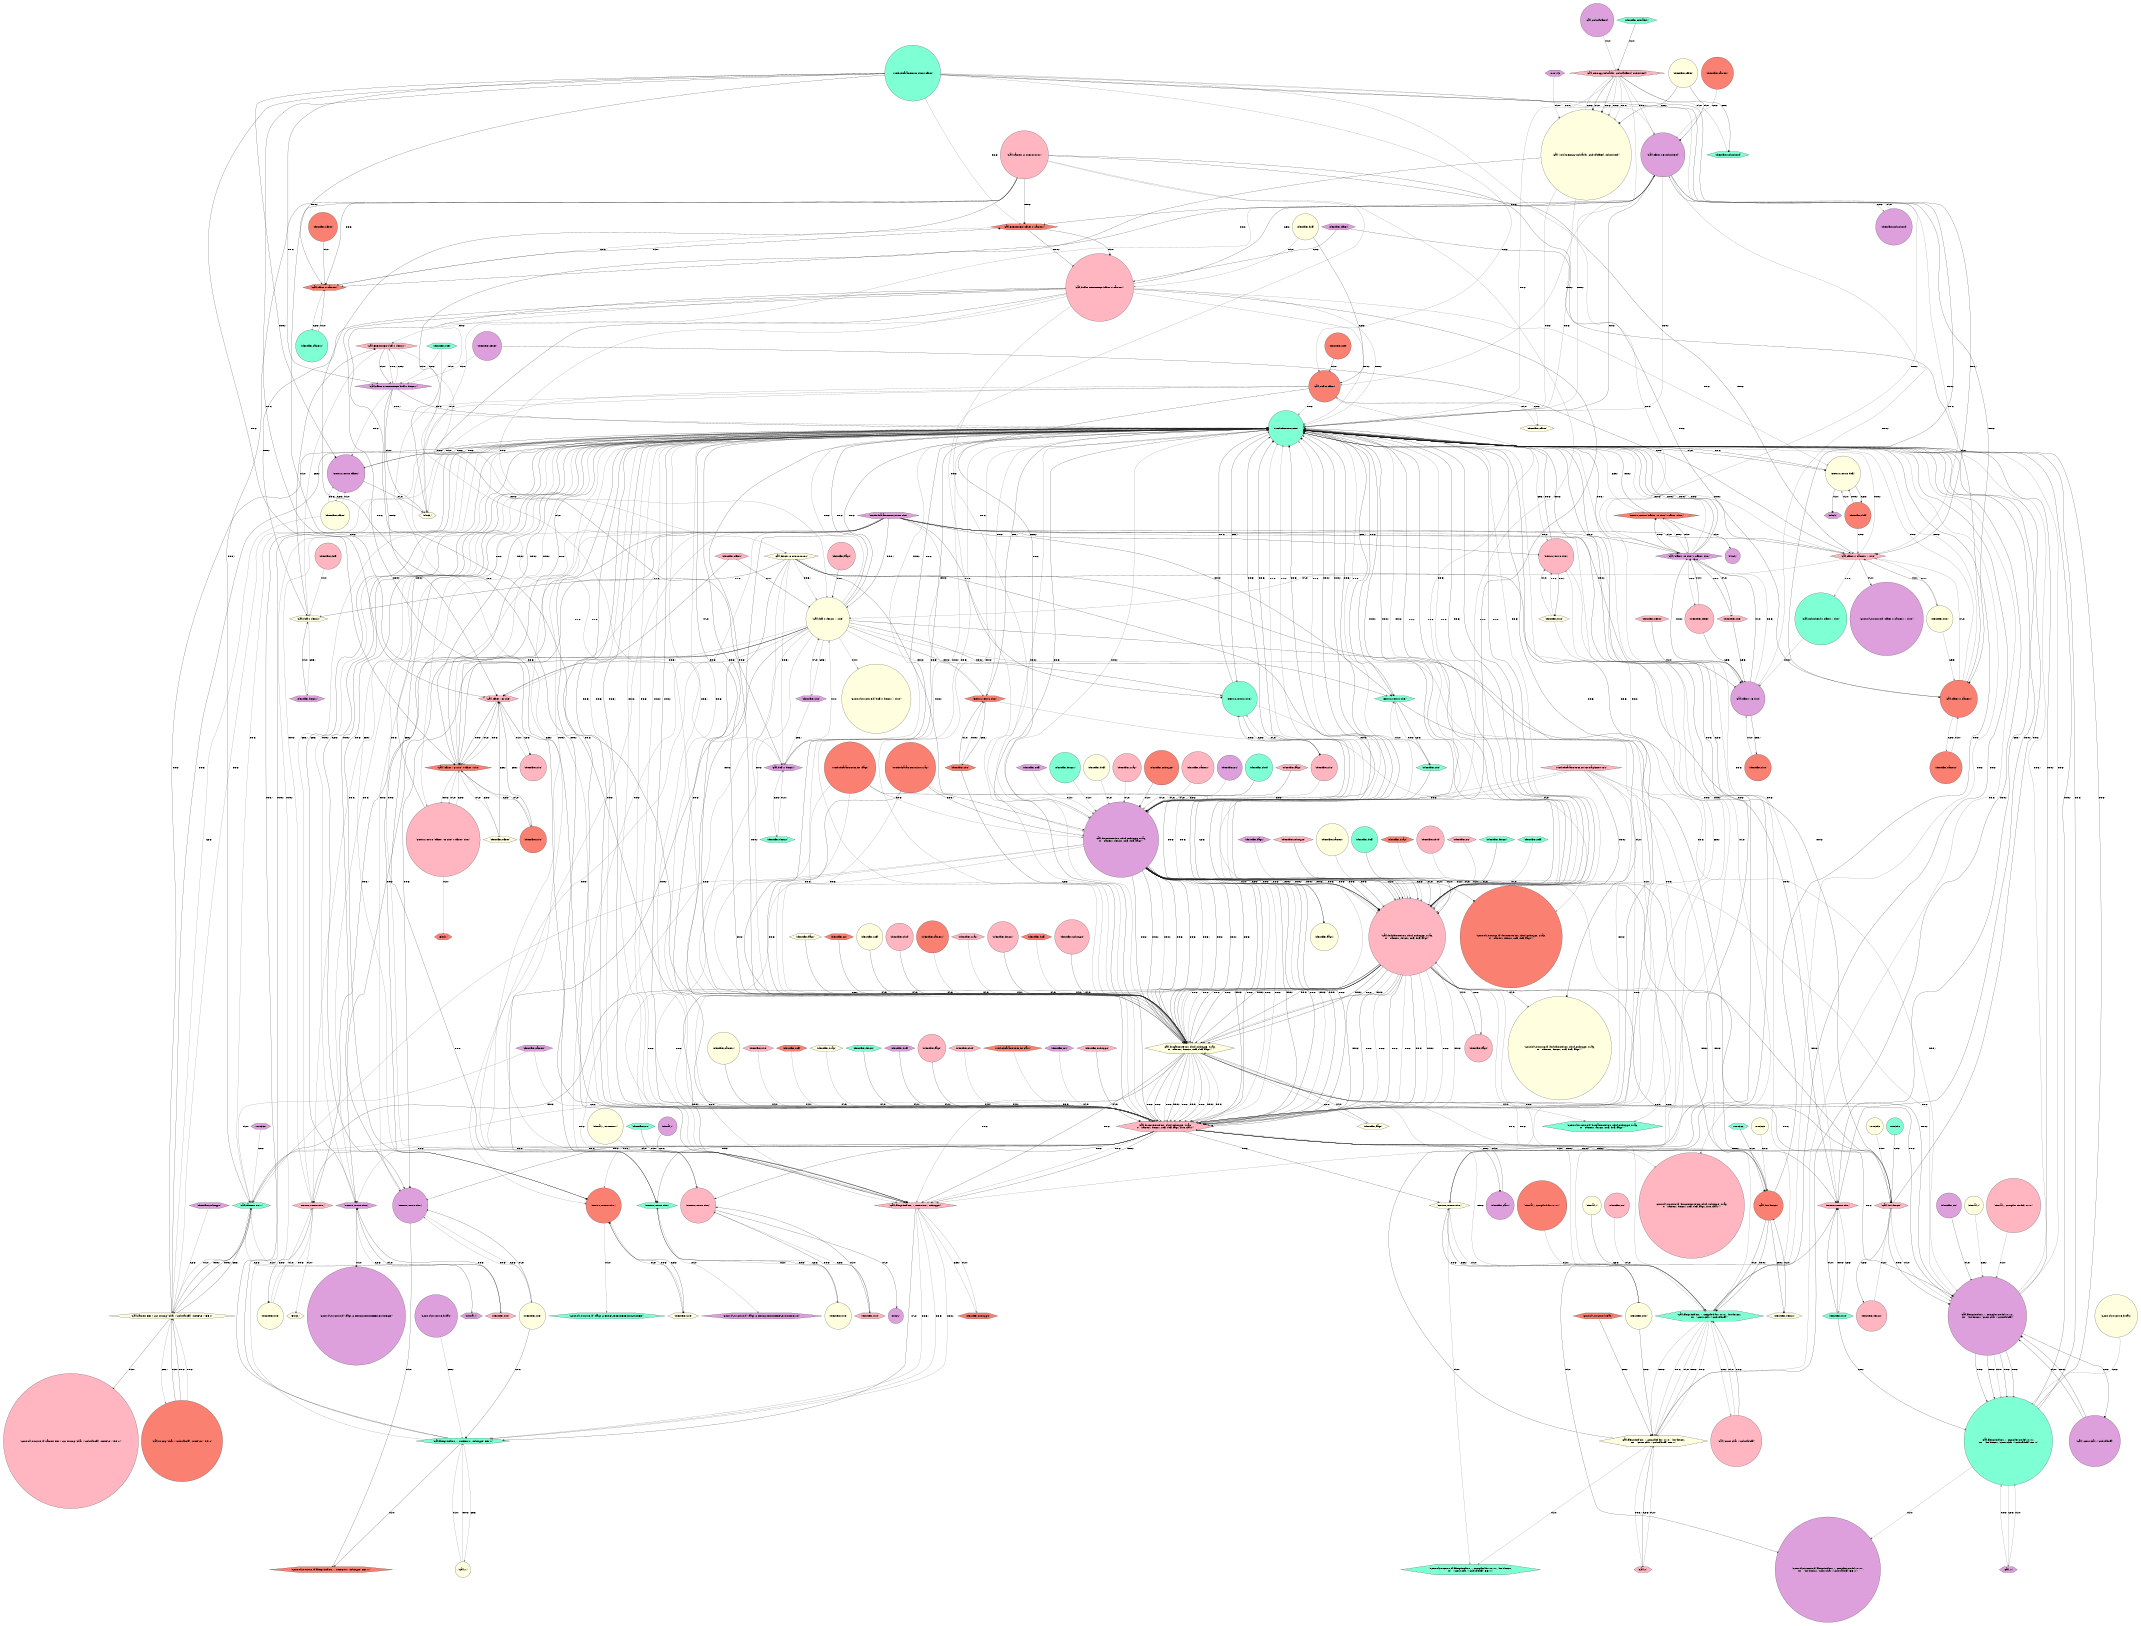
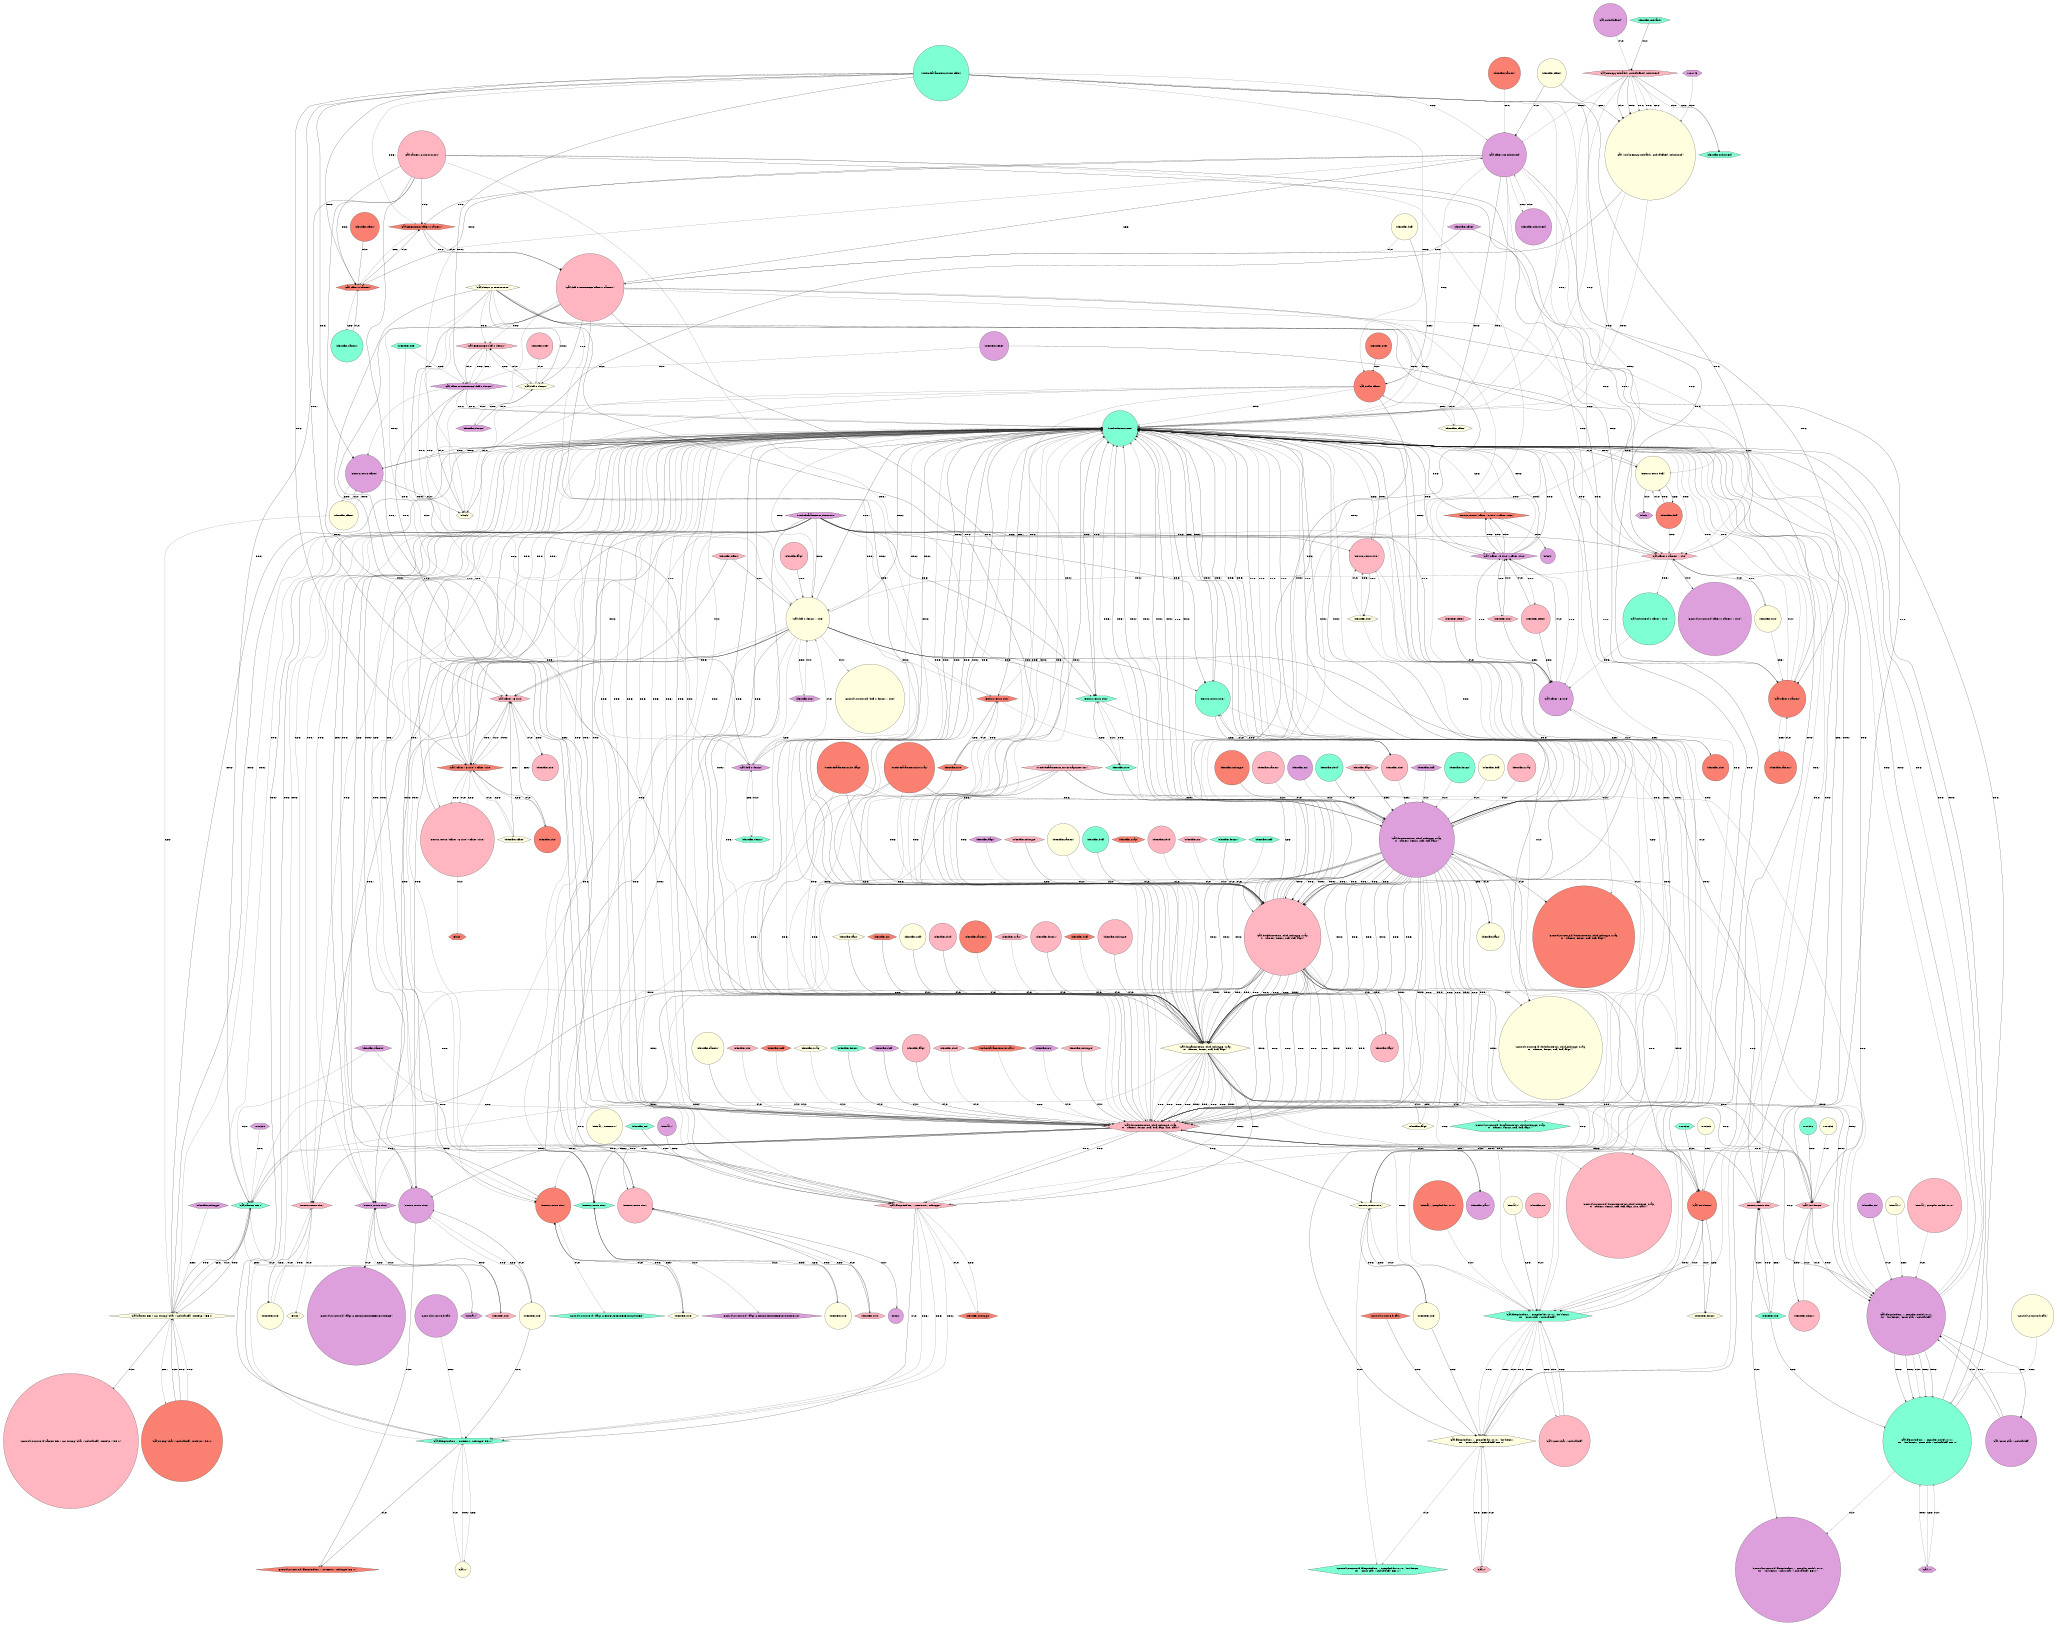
edge "(Call,ELF_ALIGN(doff + descsz))" -> "(Call,descsz & 0x80000000)": reversed
edge "(MethodParameterIn,size_t size)" -> "(Call,offset + namesz > size)": label "AST: " -> "DDG: "
edge "(Call,offset + namesz > size)" -> "(Call,doff + descsz > size)": label "AST: " -> "DDG: "
